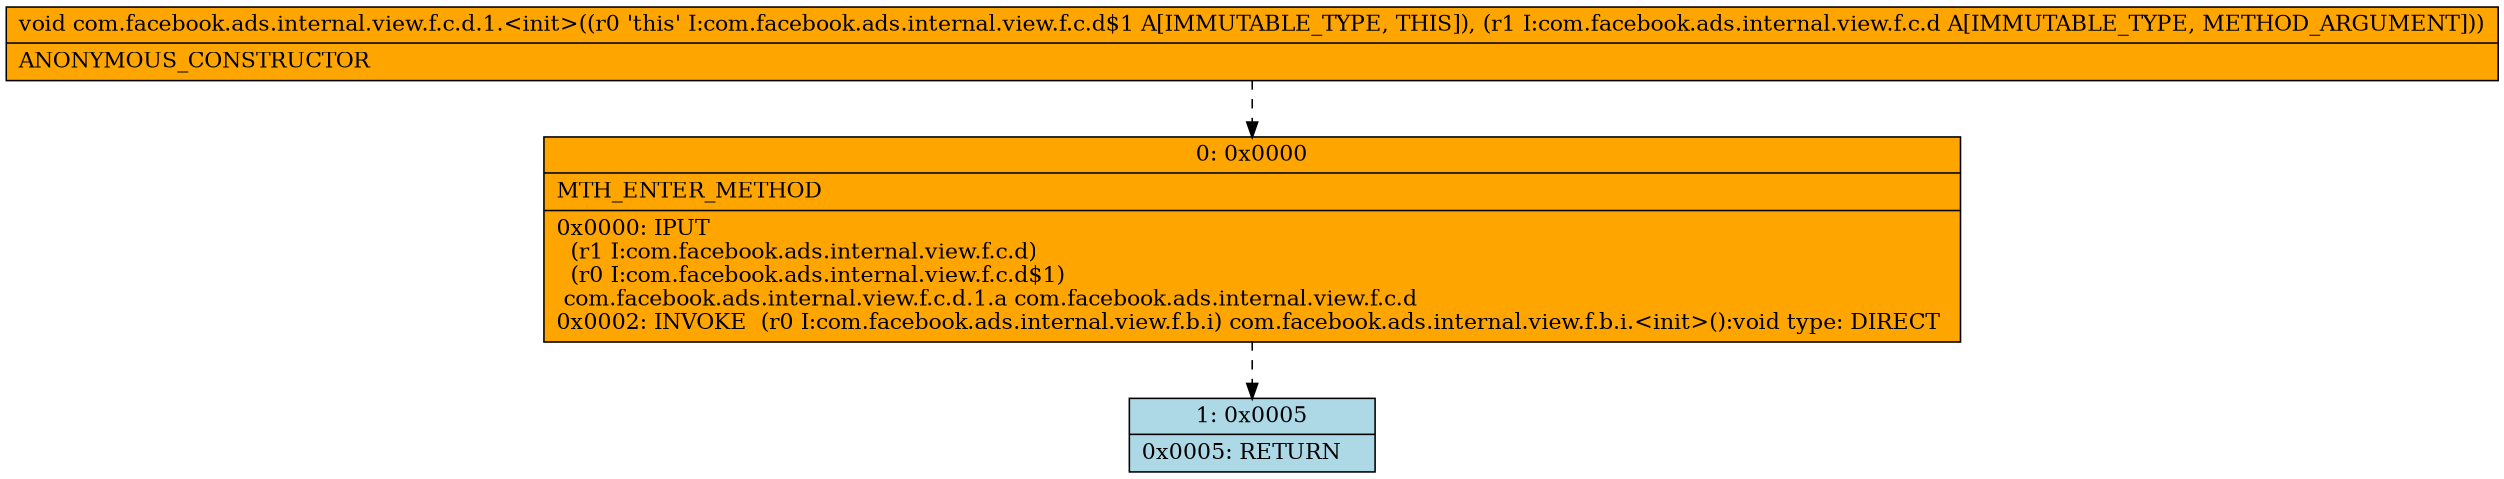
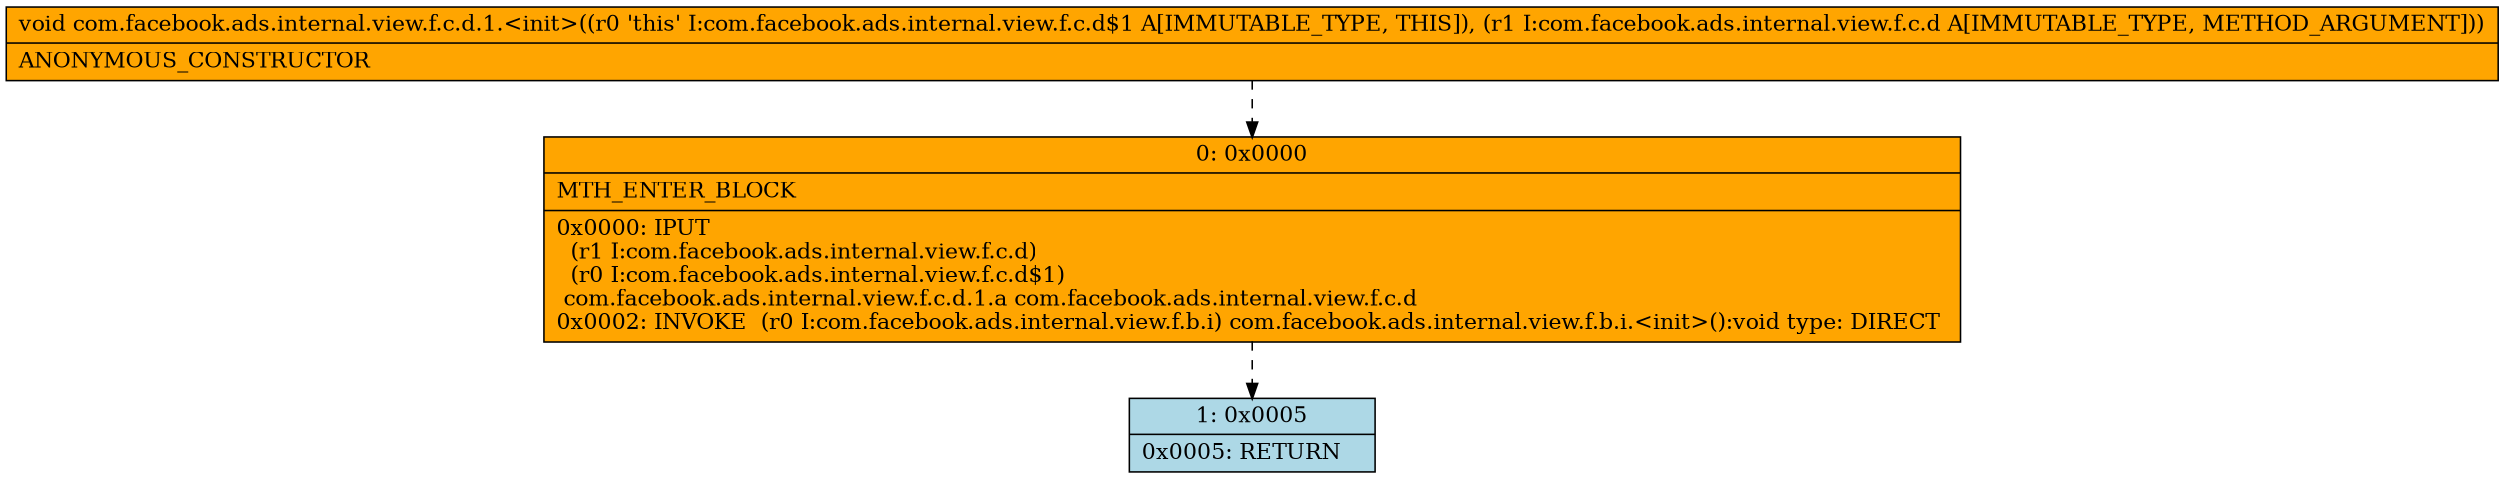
node "0: 0x0000": text "MTH_ENTER_METHOD" -> "MTH_ENTER_BLOCK"
